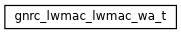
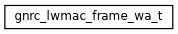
node "gnrc_lwmac_lwmac_wa_t": label "gnrc_lwmac_lwmac_wa_t" -> "gnrc_lwmac_frame_wa_t"
